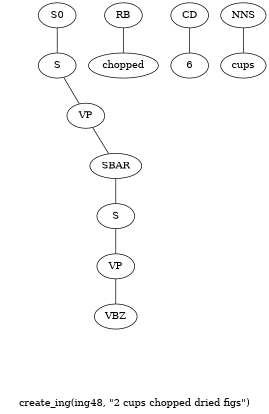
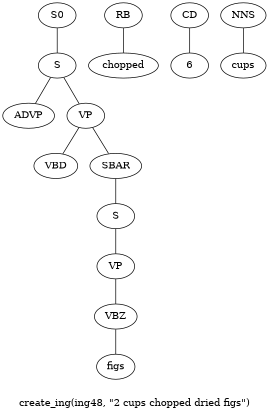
node "ADVP": added
node "VBD": added
node "figs": added
